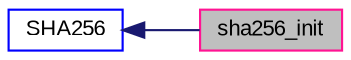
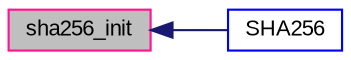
edge "sha256_init" -> "SHA256": reversed
